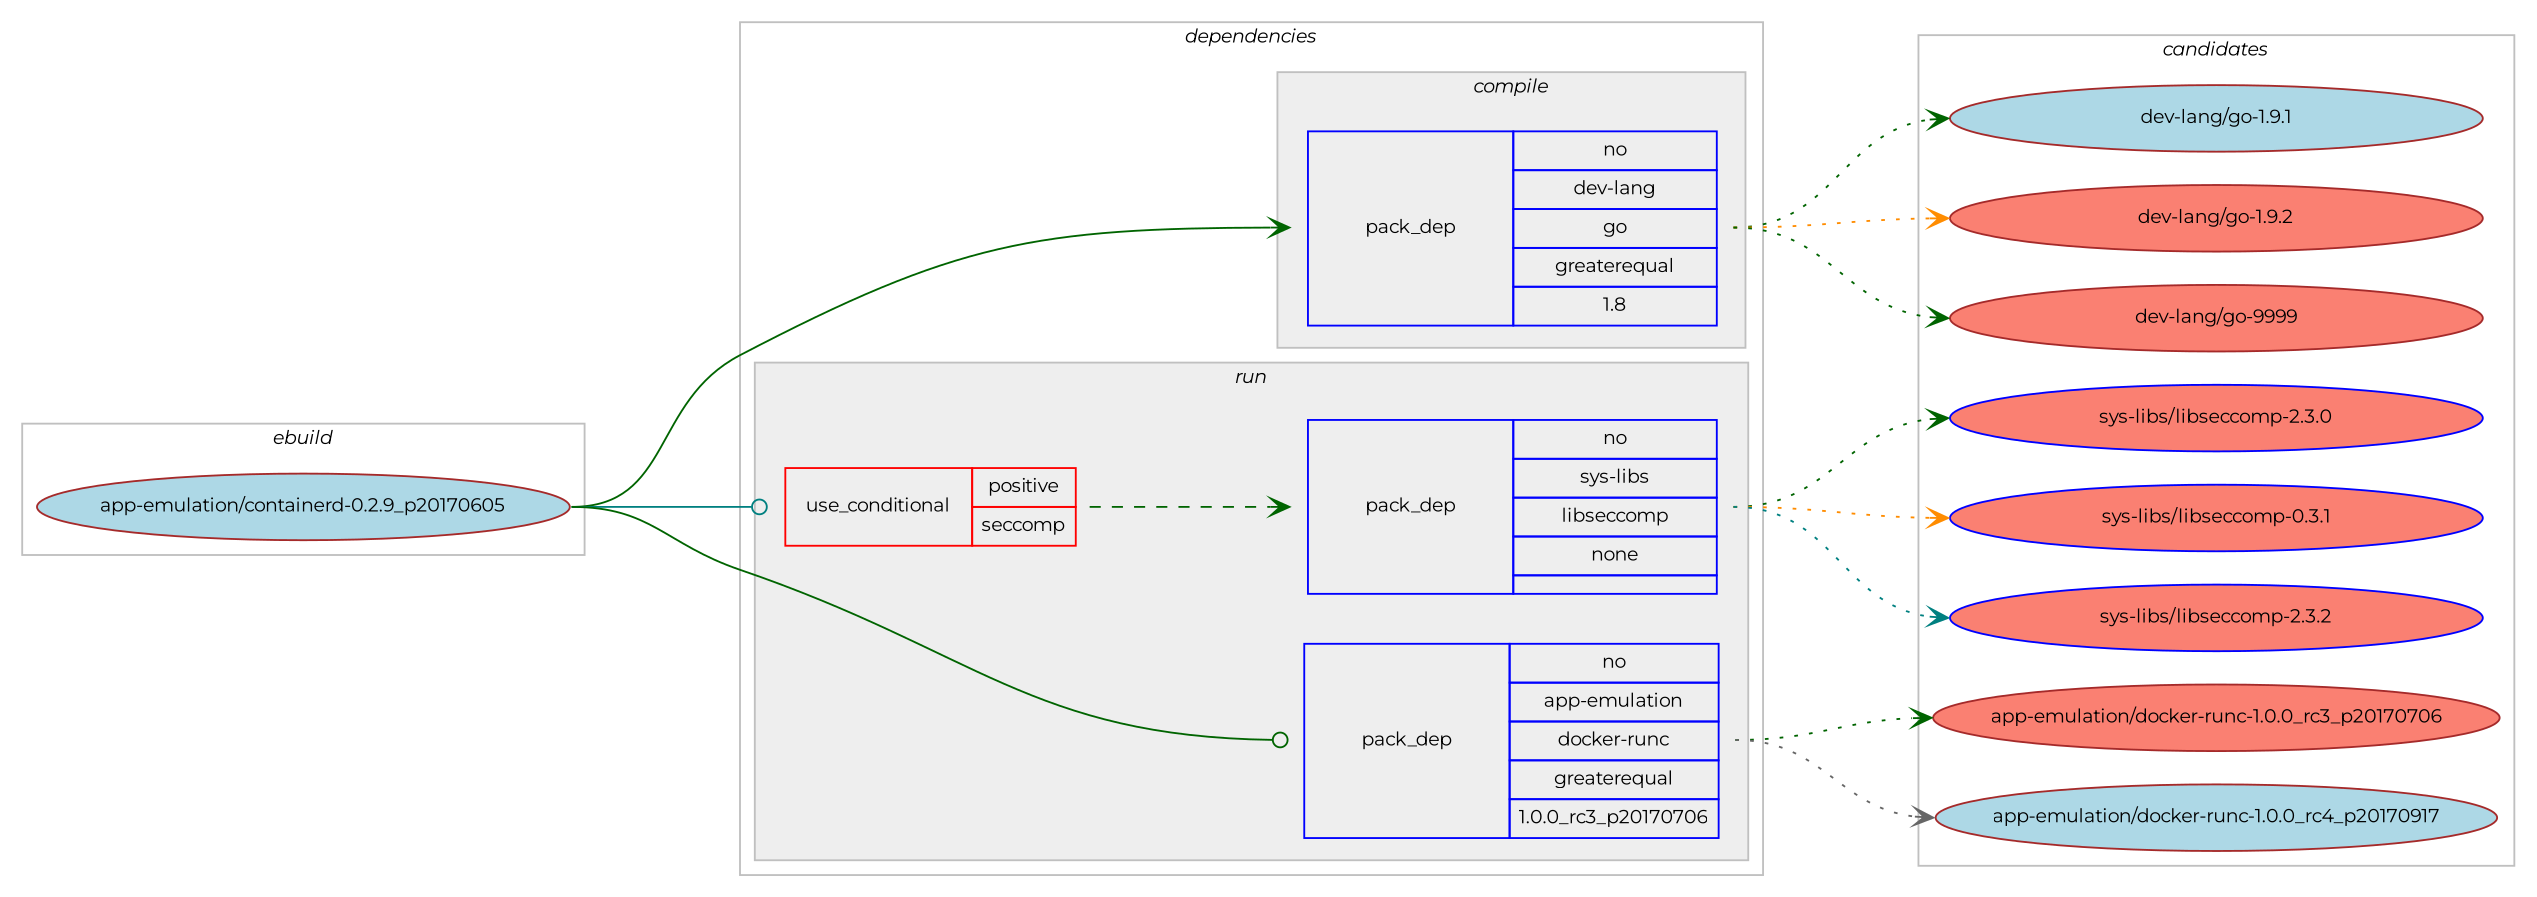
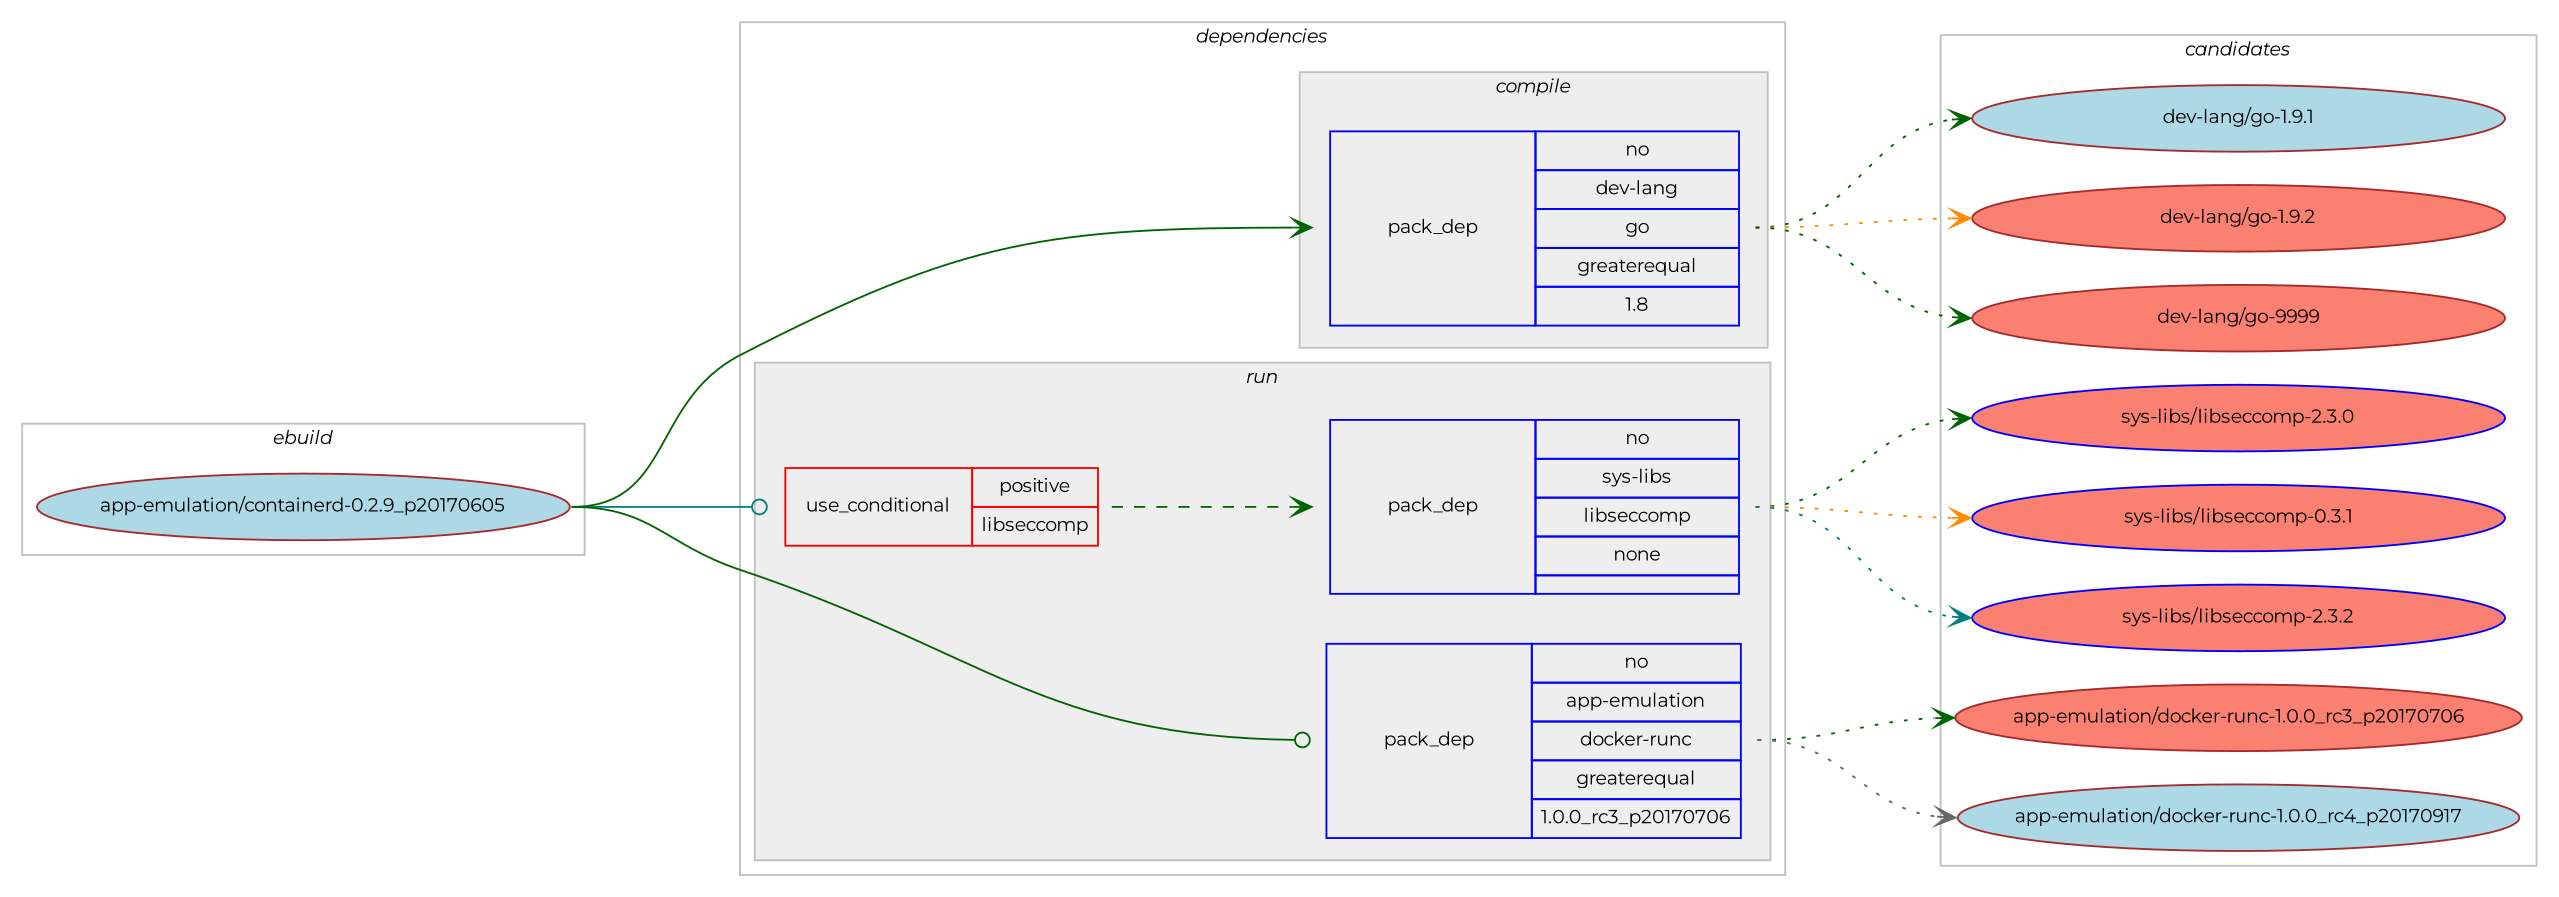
node "use_conditional": text "seccomp" -> "libseccomp"
